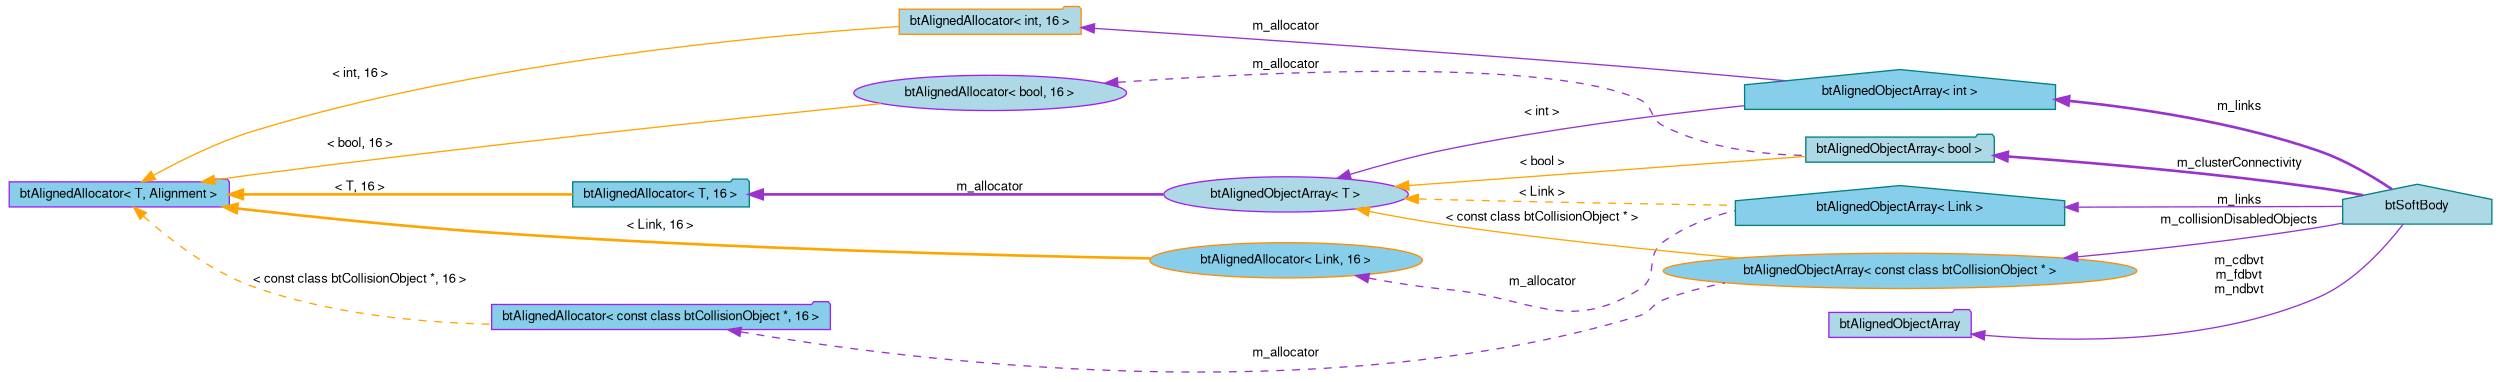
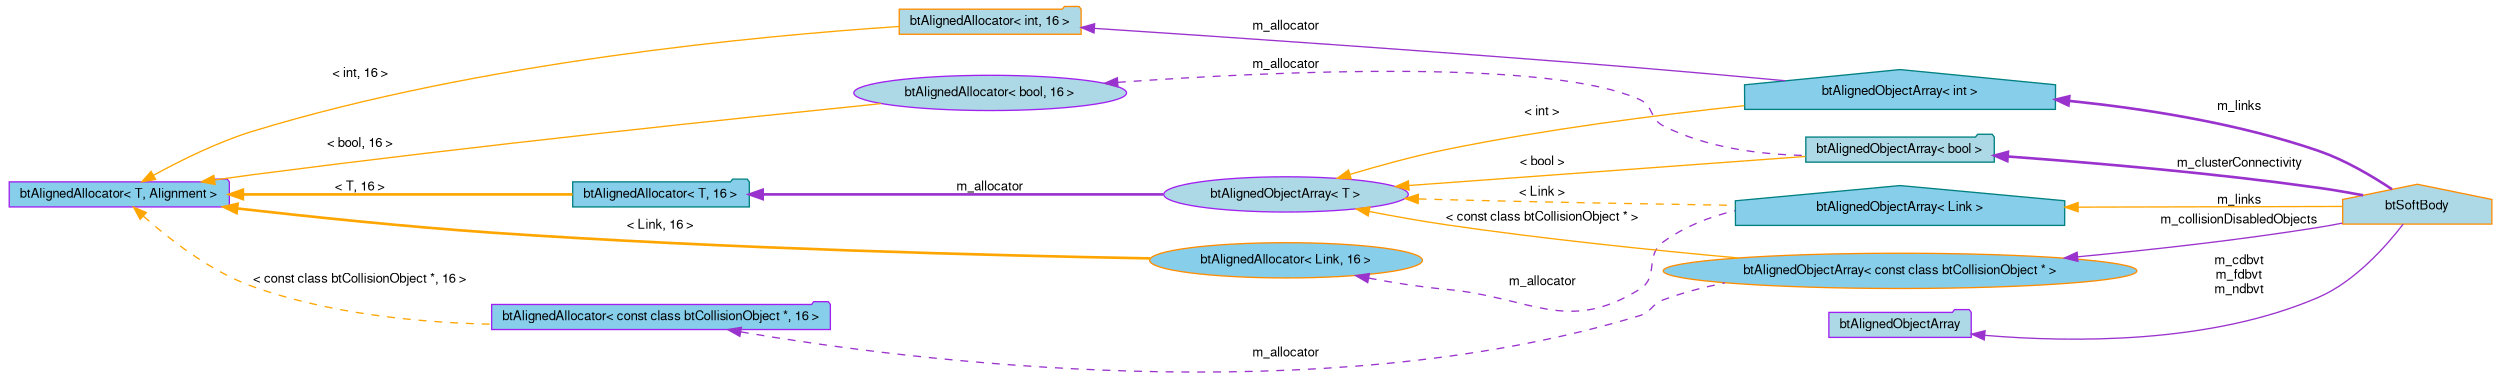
edge "btAlignedObjectArray< int >" -> "btAlignedObjectArray< T >": color darkorchid3 -> orange
node "btSoftBody": color teal -> darkorange
edge "btSoftBody" -> "btAlignedObjectArray< Link >": color darkorchid3 -> orange
